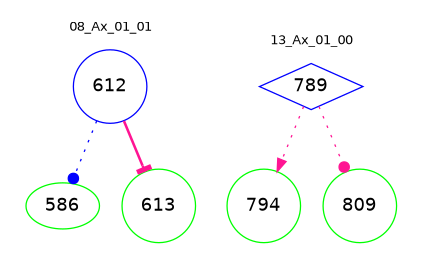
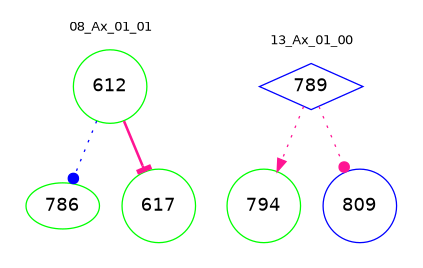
node "612": color blue -> green
node "586": label "586" -> "786"
node "613": label "613" -> "617"
node "809": color green -> blue
